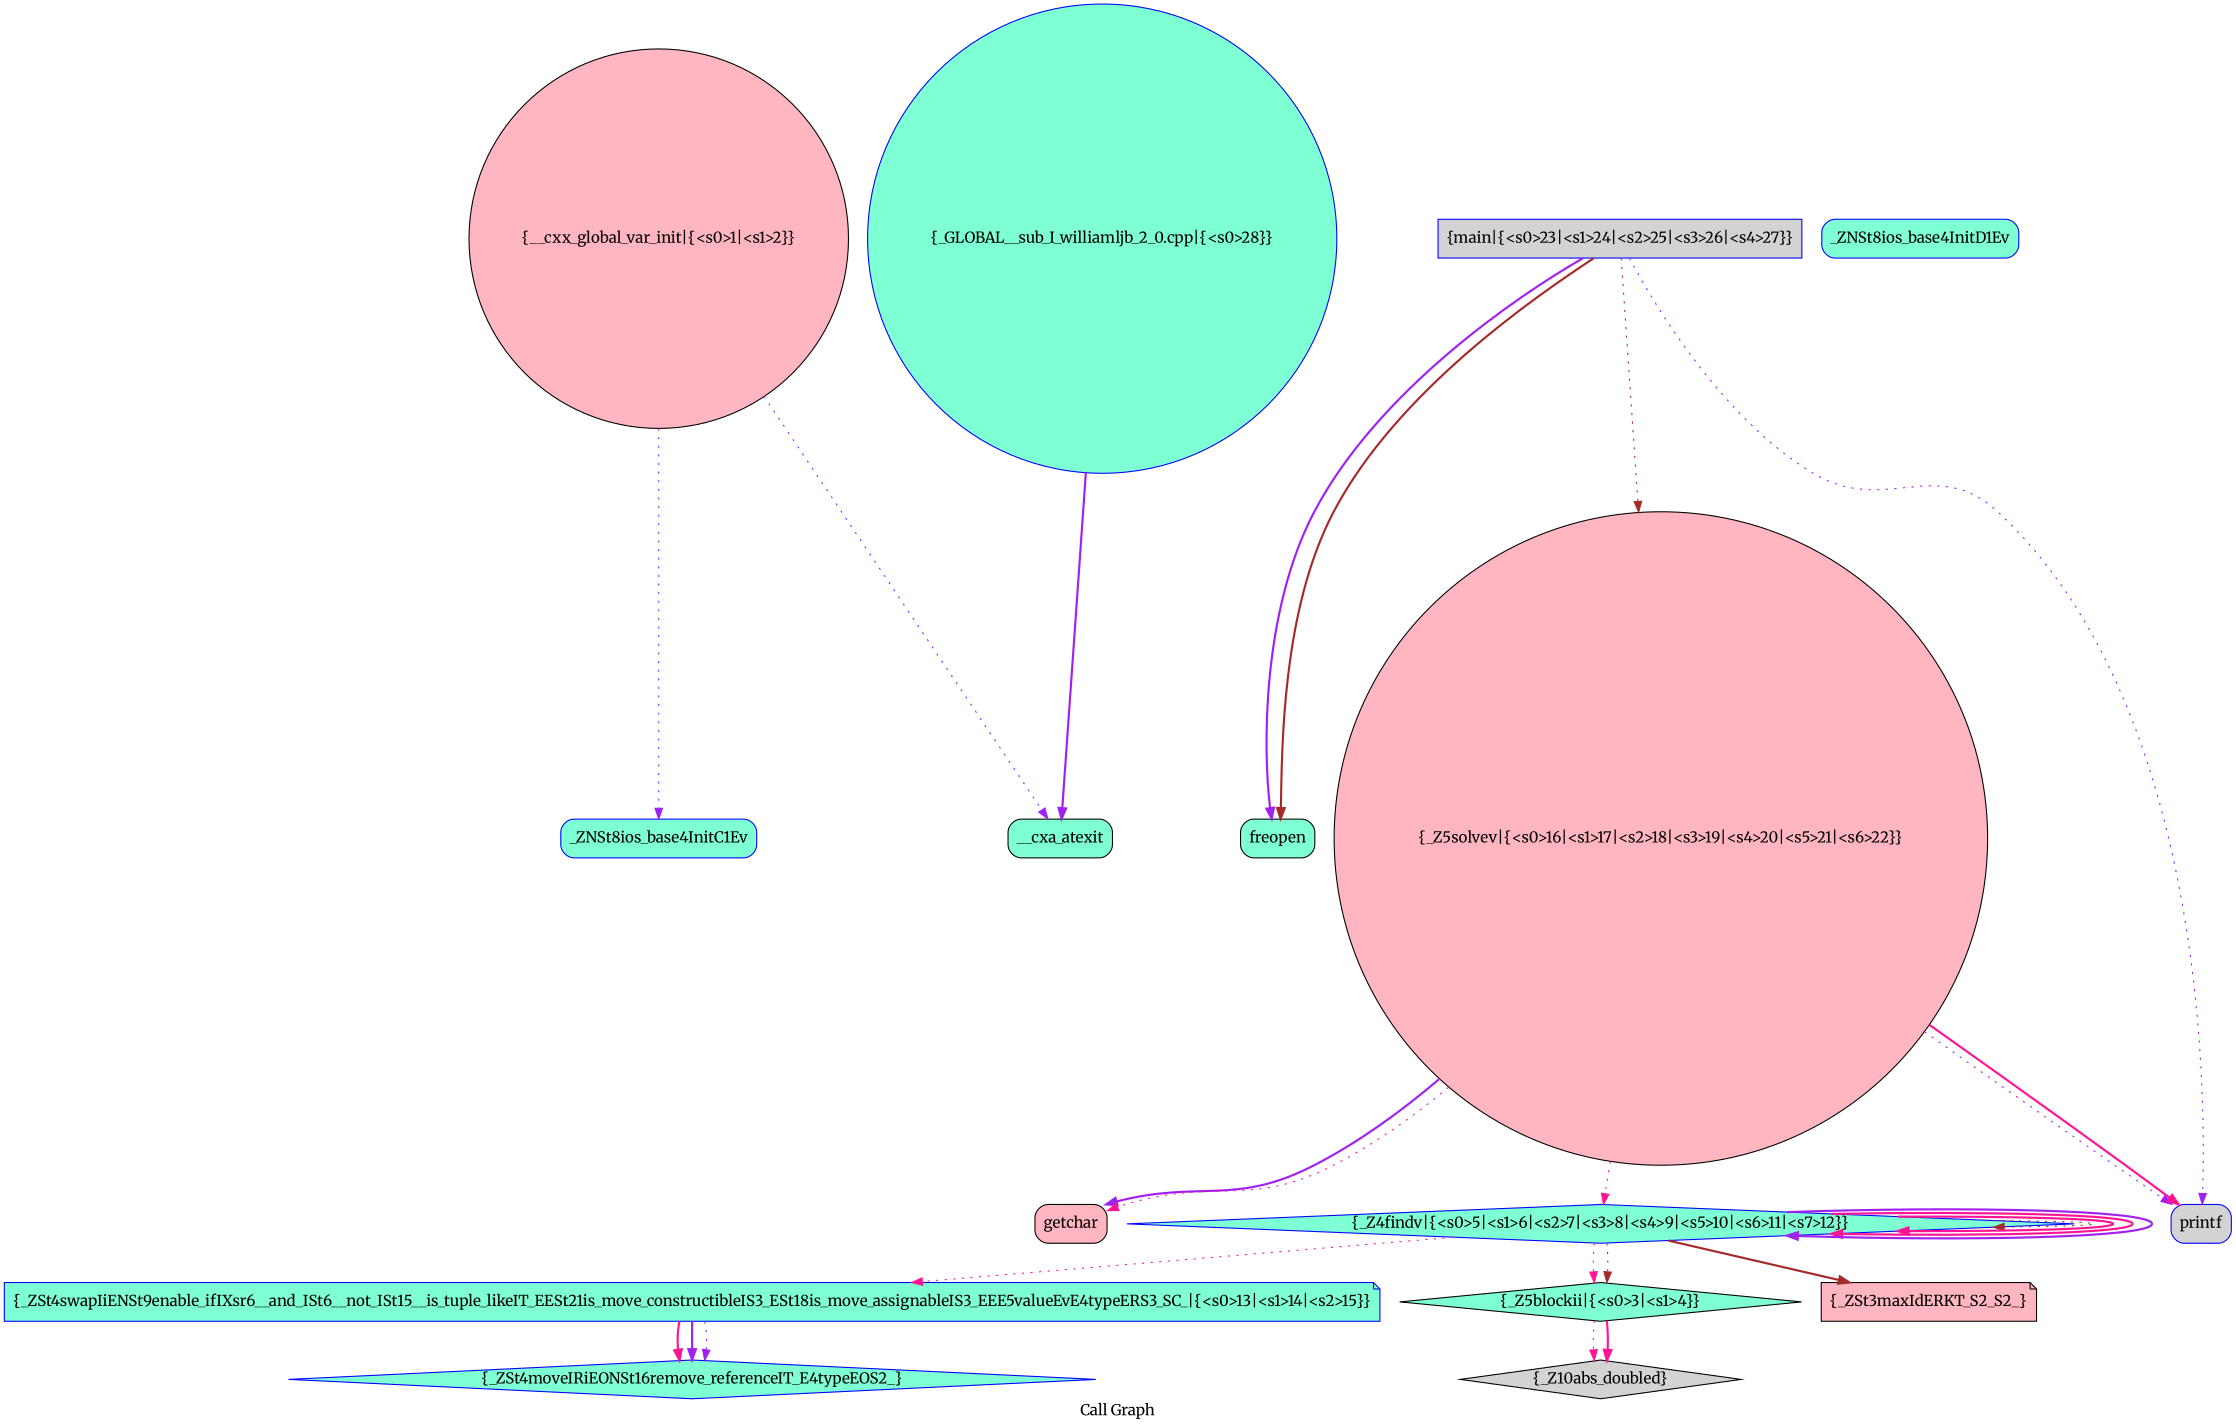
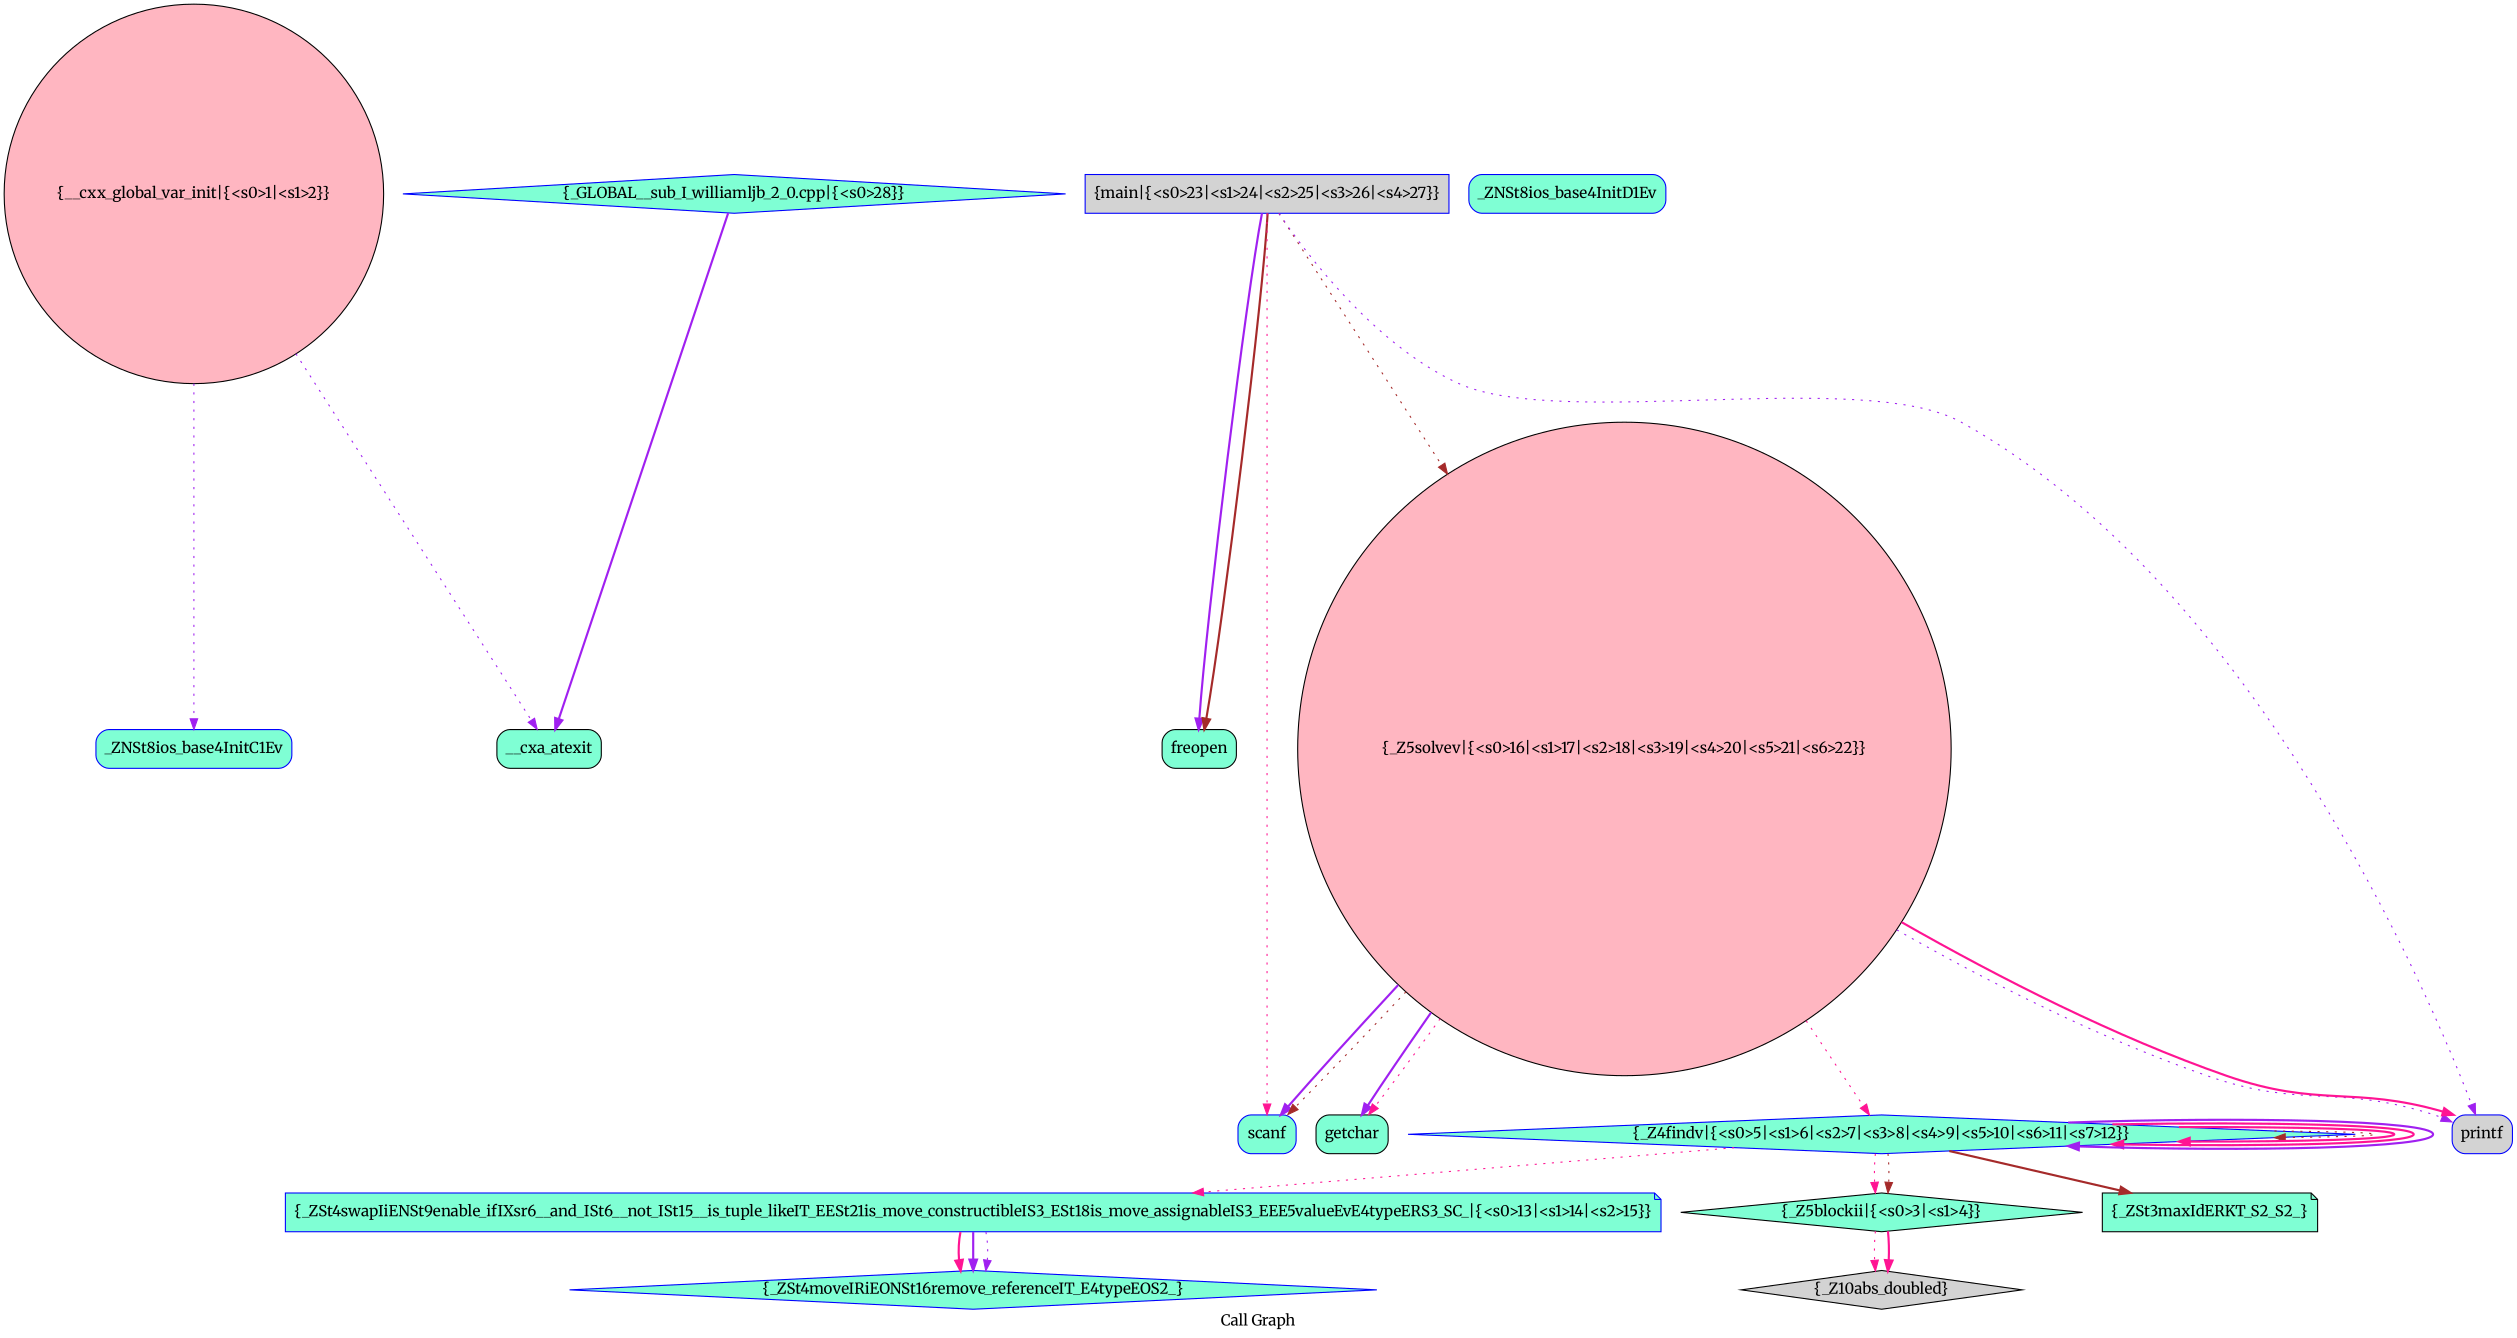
node "{_GLOBAL__sub_I_williamljb_2_0.cpp|{<s0>28}}": shape circle -> diamond
node "scanf": added
node "getchar": fillcolor lightpink -> aquamarine
node "{_ZSt3maxIdERKT_S2_S2_}": fillcolor lightpink -> aquamarine
